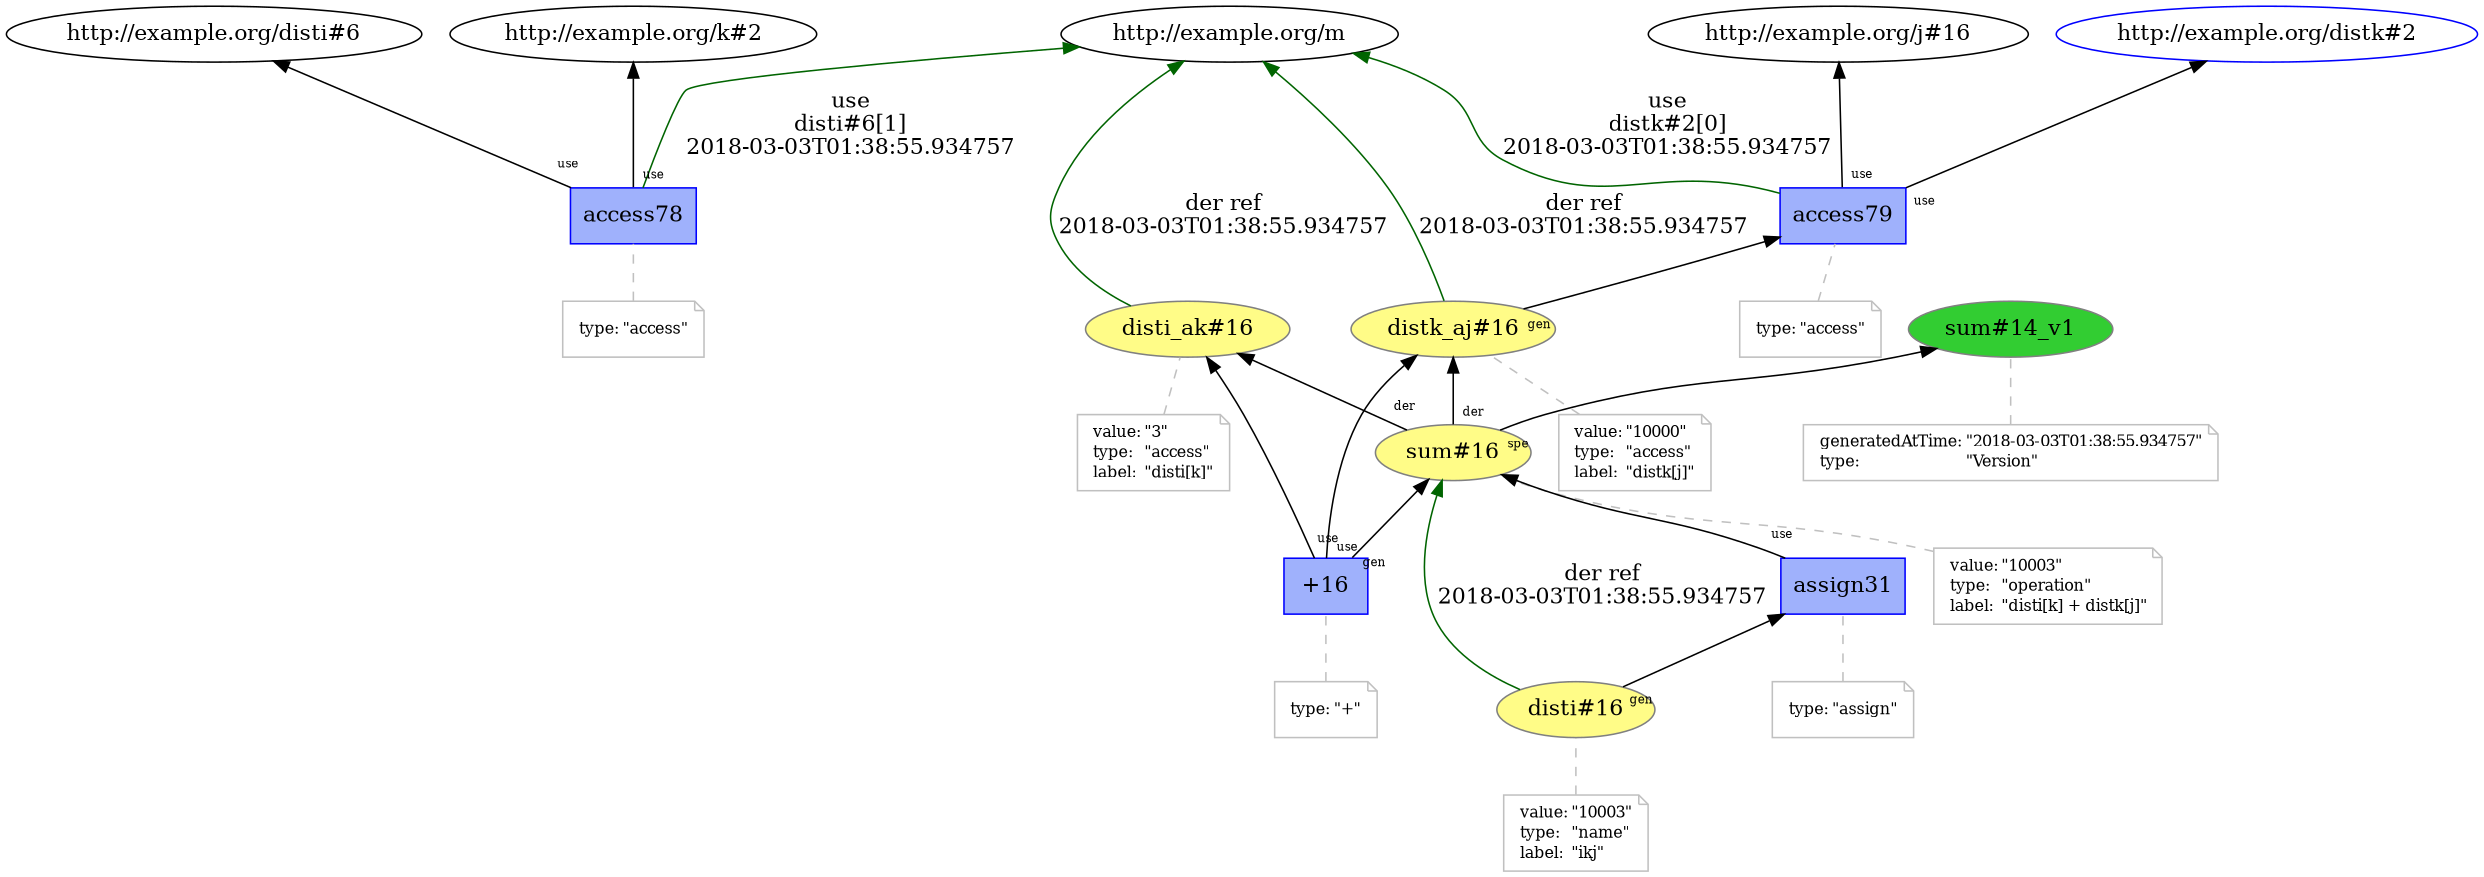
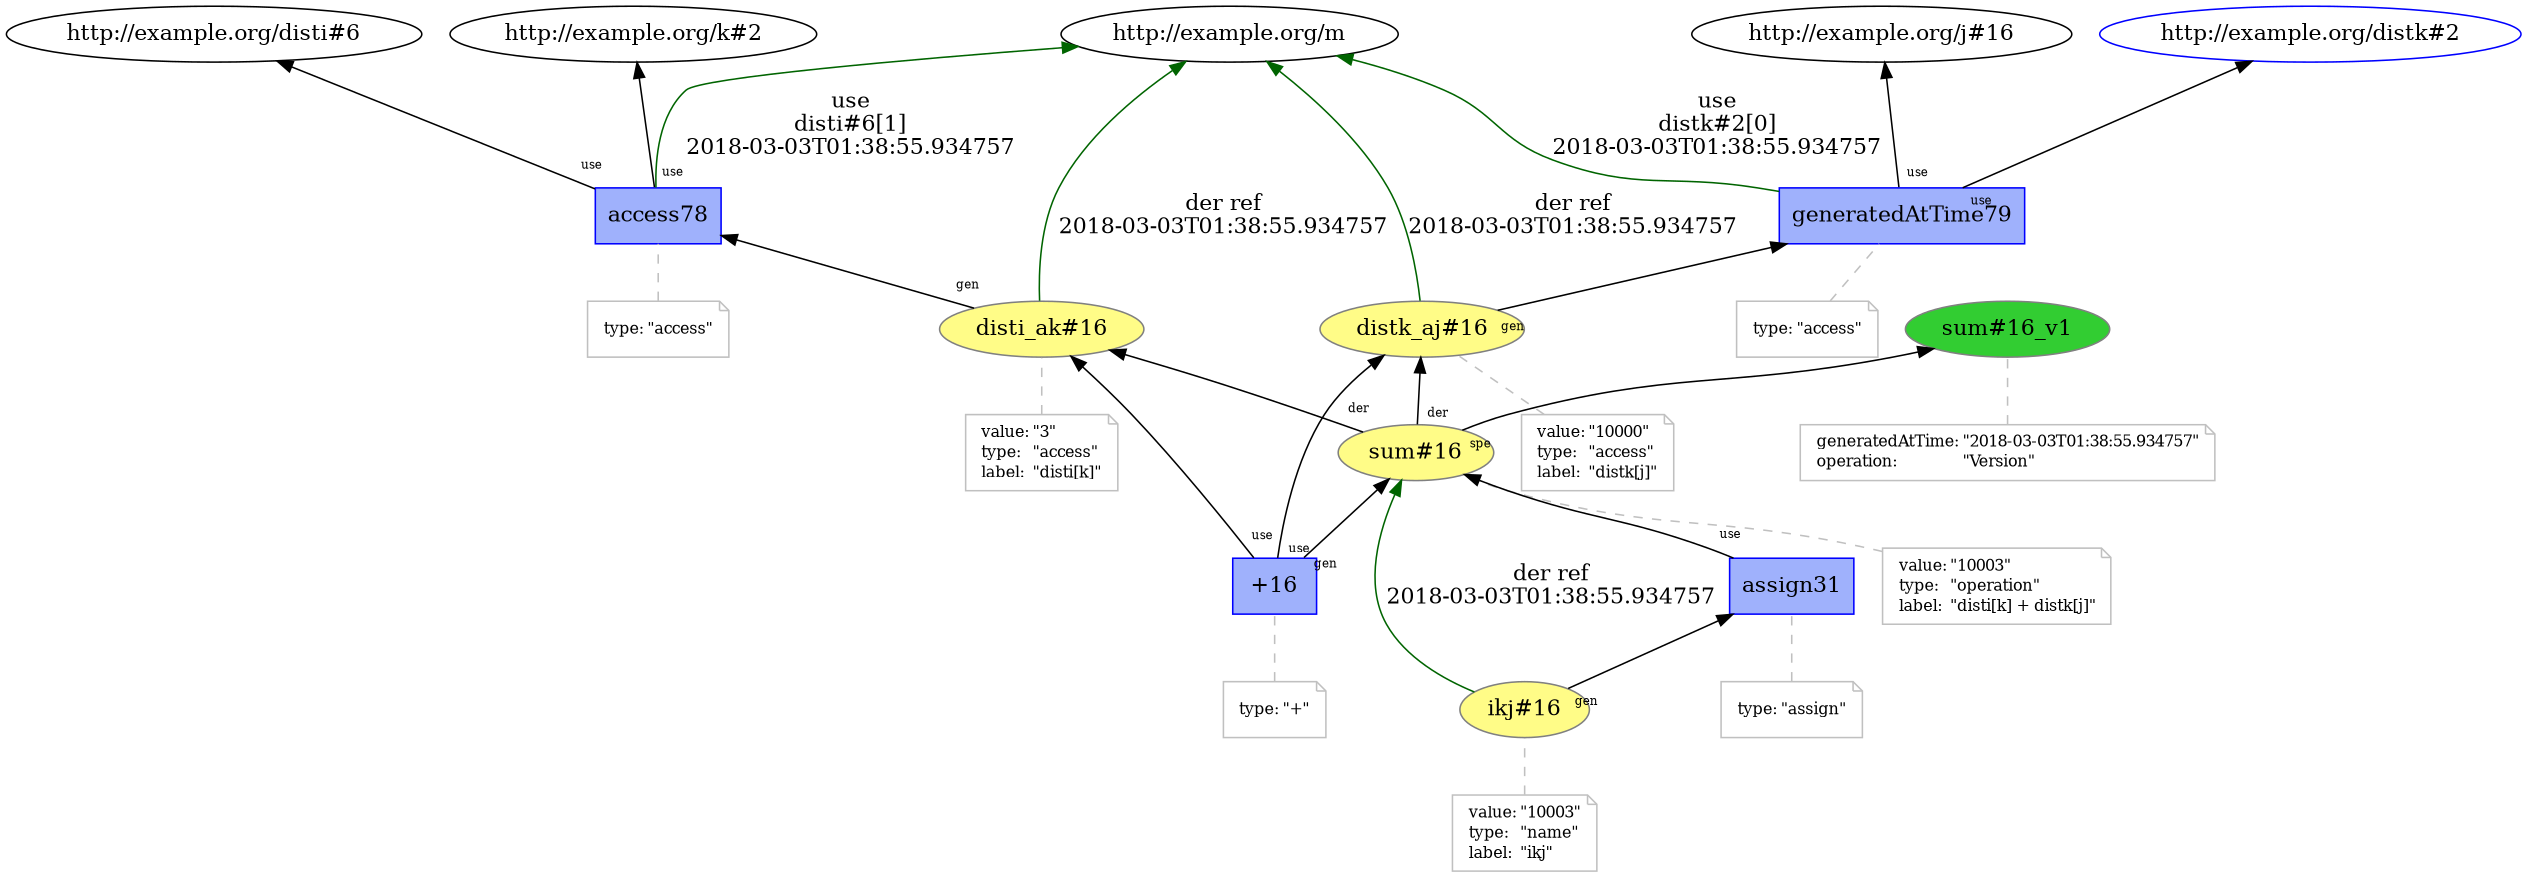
node "access79": label "access79" -> "generatedAtTime79"
edge "disti_ak#16" -> "access78": added
node "sum#14_v1": label "sum#14_v1" -> "sum#16_v1"
node "generatedAtTime:": text "type:" -> "operation:"
node "disti#16": label "disti#16" -> "ikj#16"
